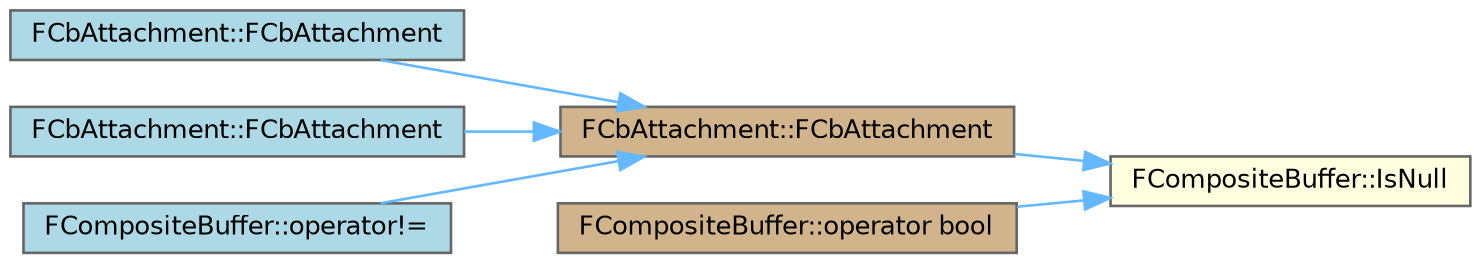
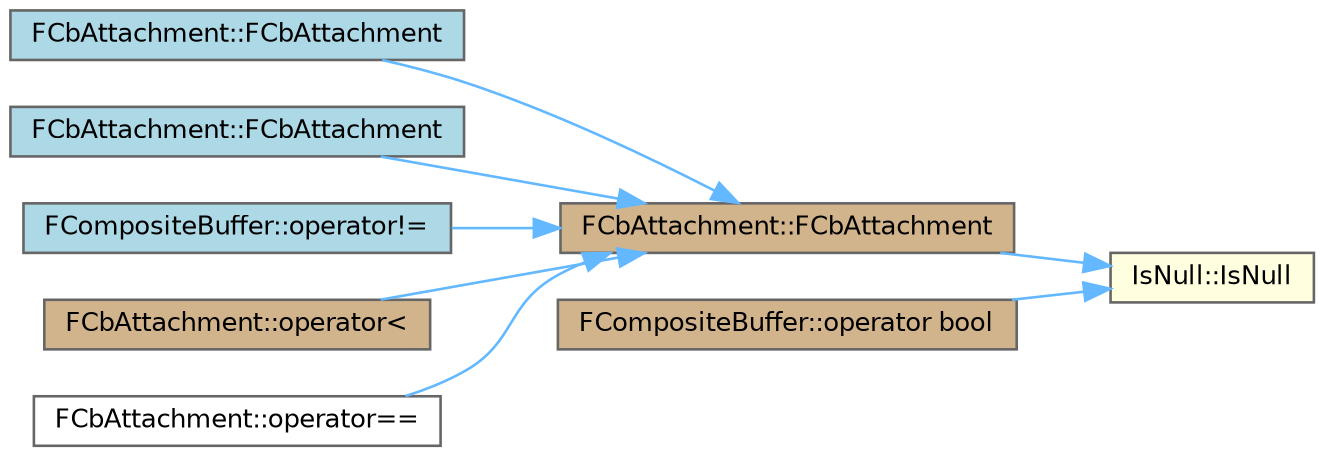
node "FCompositeBuffer::IsNull": label "FCompositeBuffer::IsNull" -> "IsNull::IsNull"
node "FCbAttachment::operator<": added
node "FCbAttachment::operator==": added
